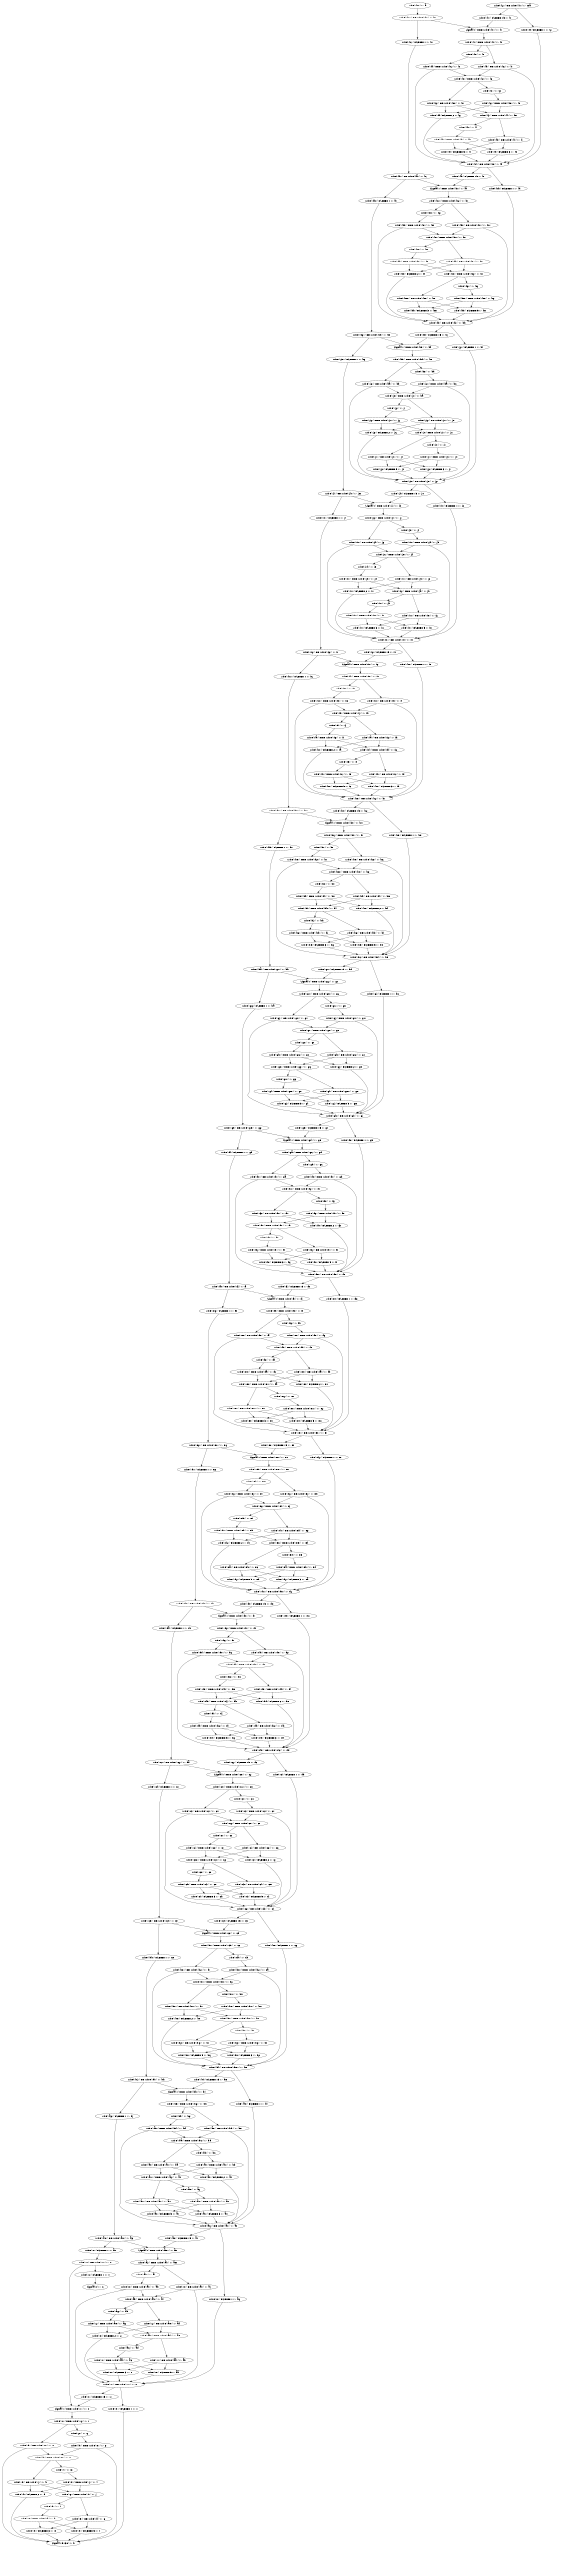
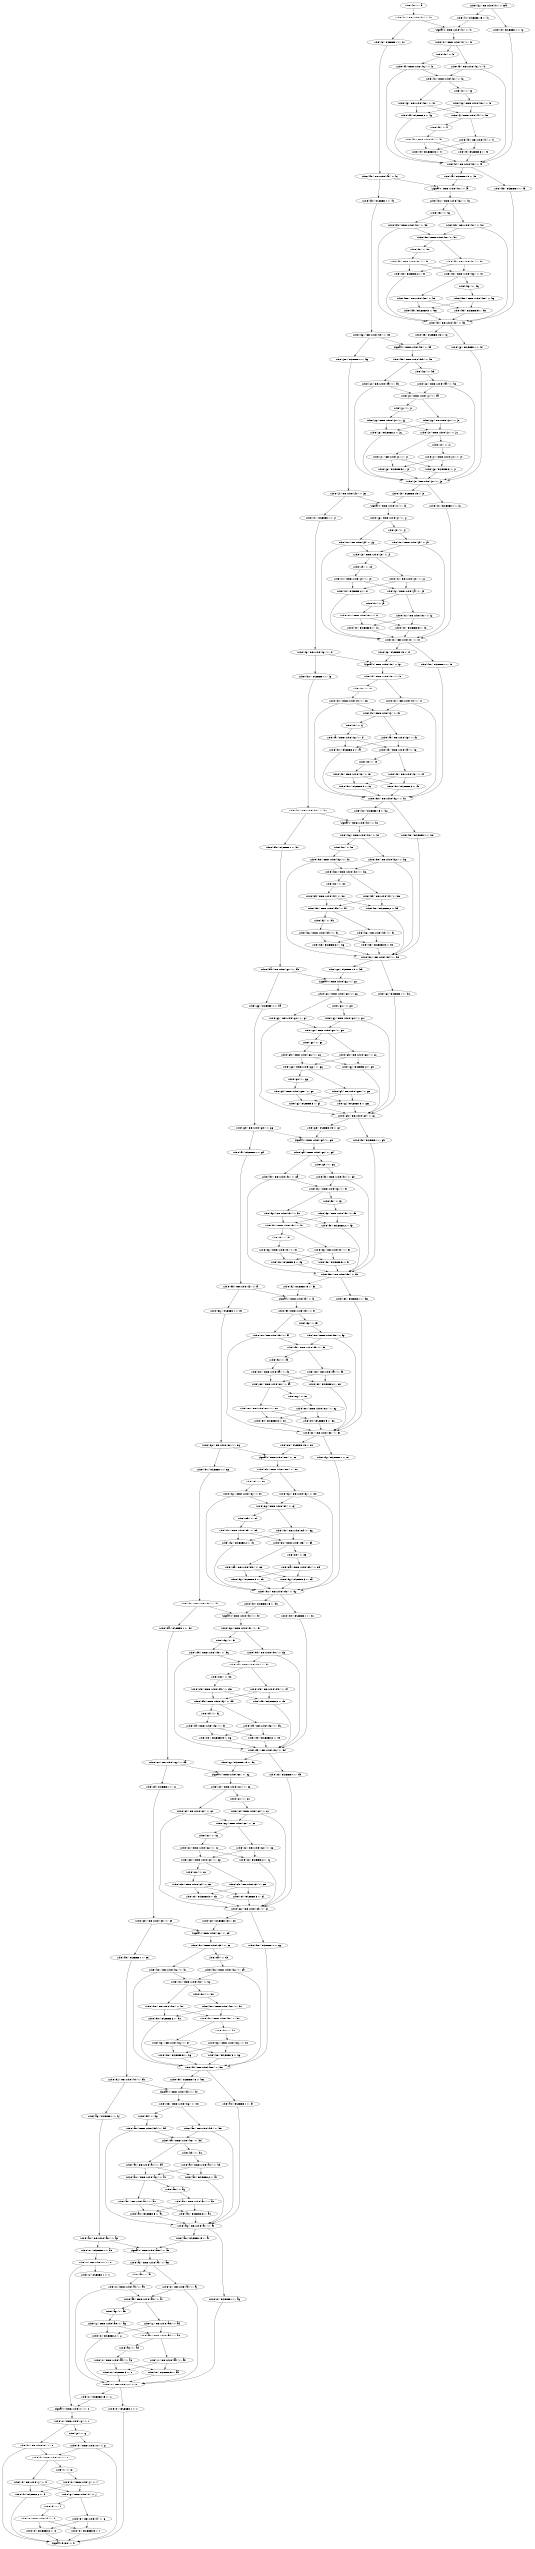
node "Signal(0) -> c": removed
